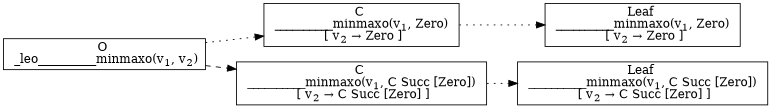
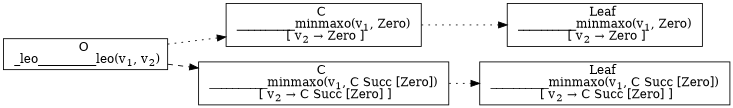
node "O": text "_leo__________minmaxo(v" -> "_leo__________leo(v"
